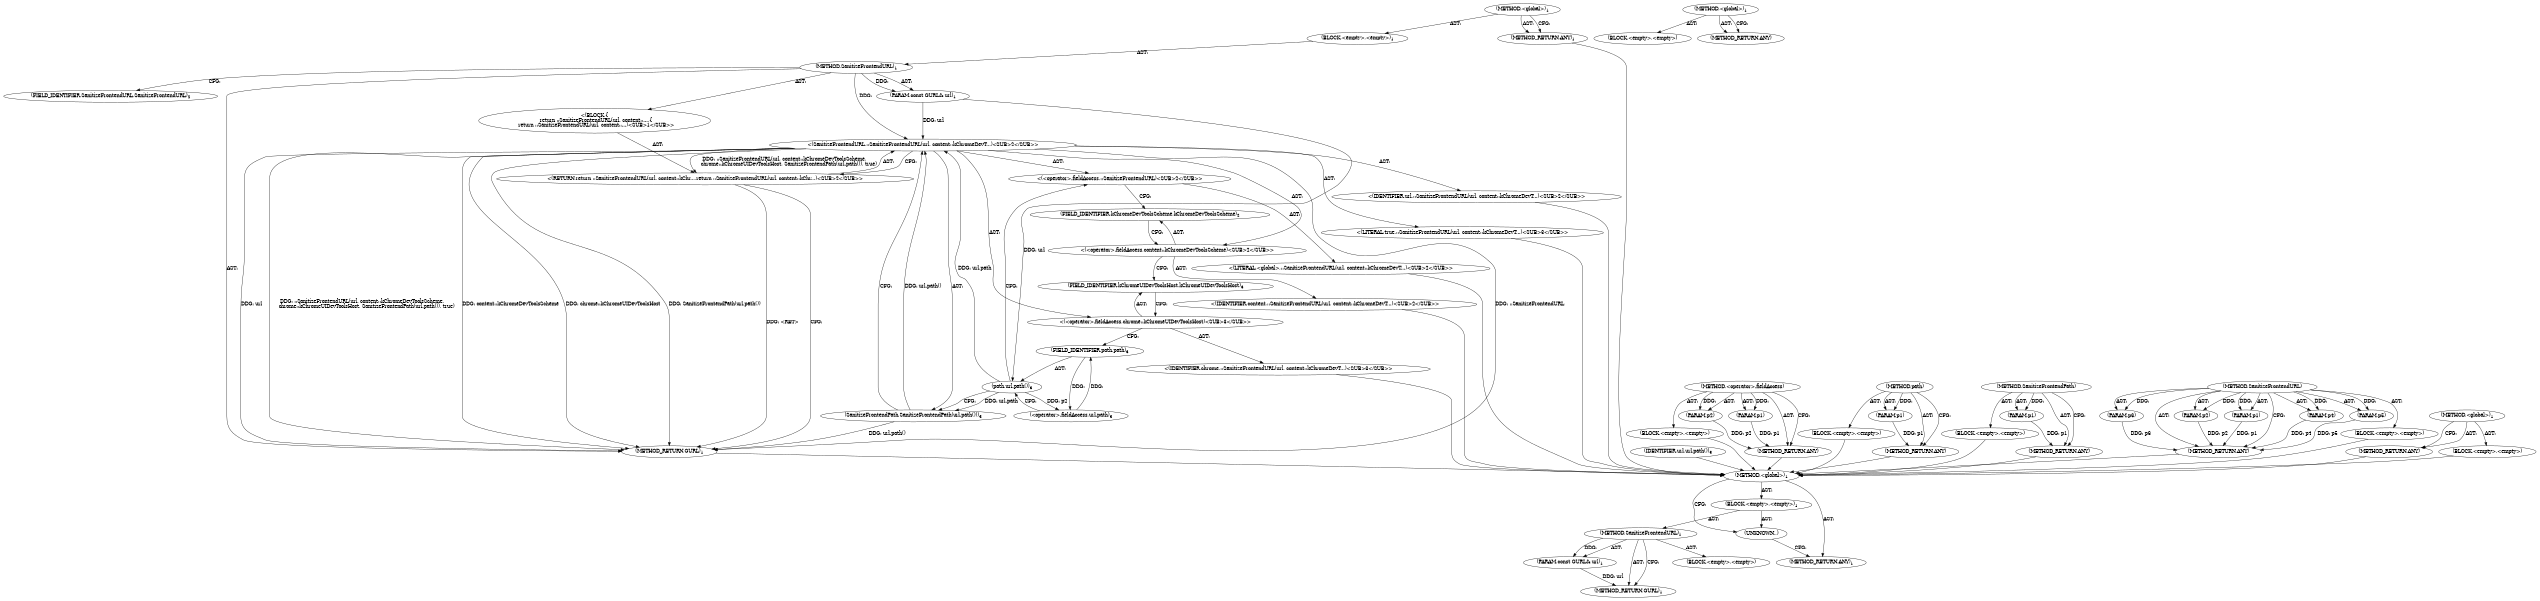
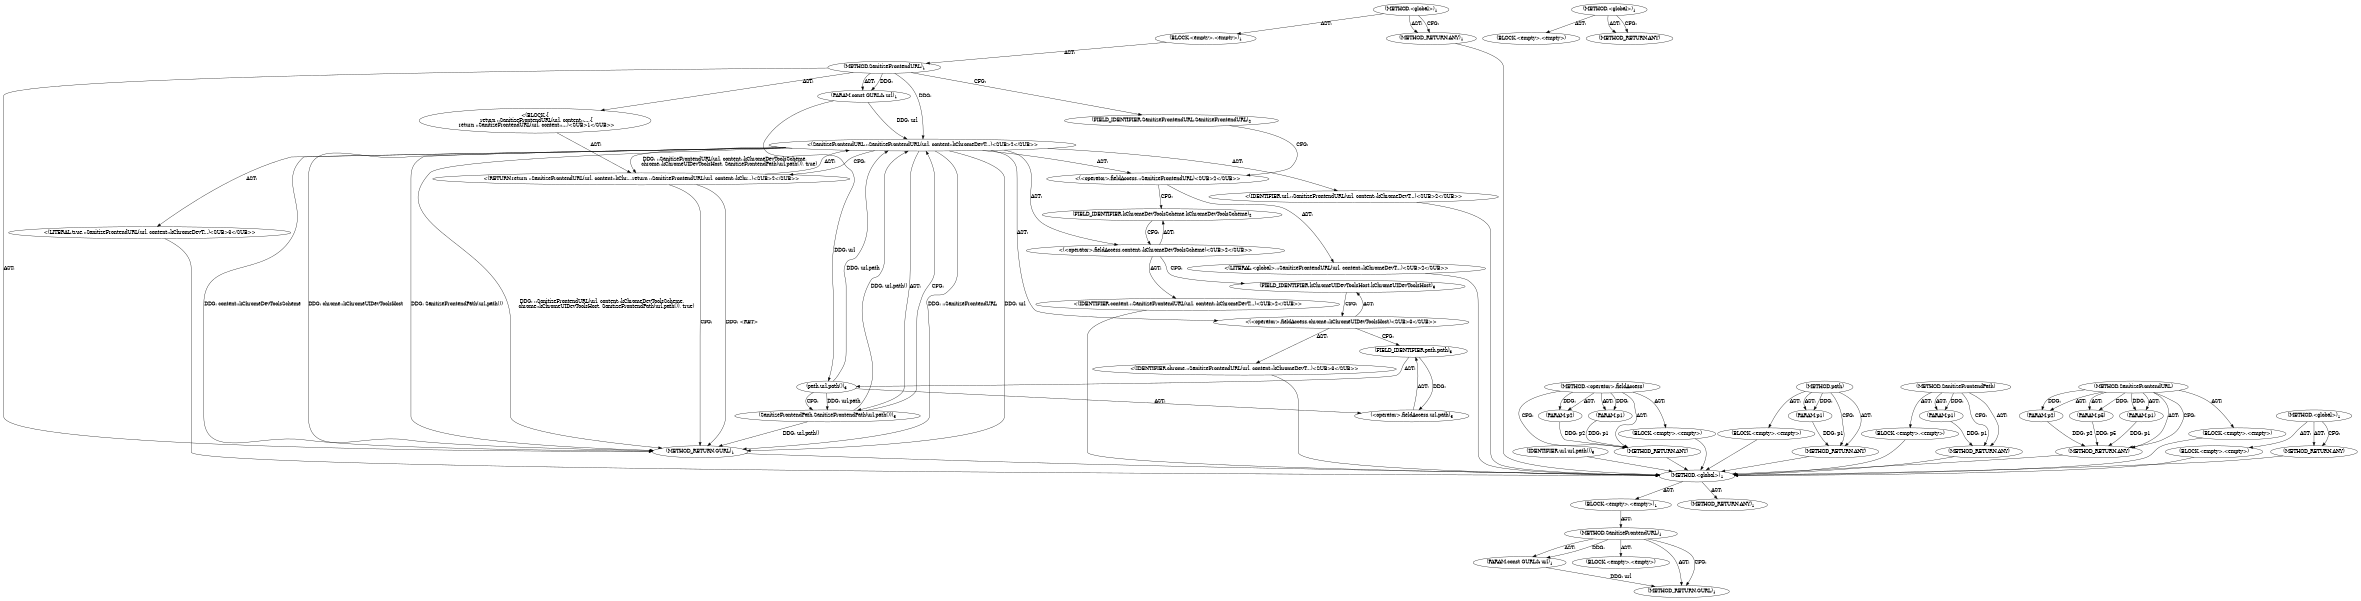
edge "(path,url.path())" -> "<(<operator>.fieldAccess,::SanitizeFrontendURL)<SUB>2</SUB>>": now "(FIELD_IDENTIFIER,SanitizeFrontendURL,SanitizeFrontendURL)" -> "<(<operator>.fieldAccess,::SanitizeFrontendURL)<SUB>2</SUB>>"
edge "(<operator>.fieldAccess,url.path)" -> "(FIELD_IDENTIFIER,path,path)": label "DDG: " -> "AST: "
edge "(path,url.path())" -> "(<operator>.fieldAccess,url.path)": label "DDG: p2" -> "AST: "
edge "(<operator>.fieldAccess,url.path)" -> "(path,url.path())": removed, label "CFG:"
node "(PARAM,p6)": removed
node "(PARAM,p4)": removed
node "(UNKNOWN,,)": removed
